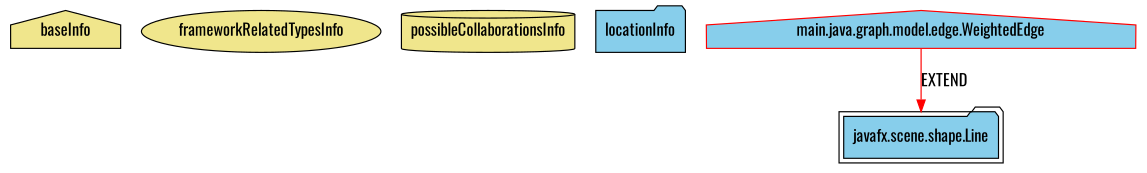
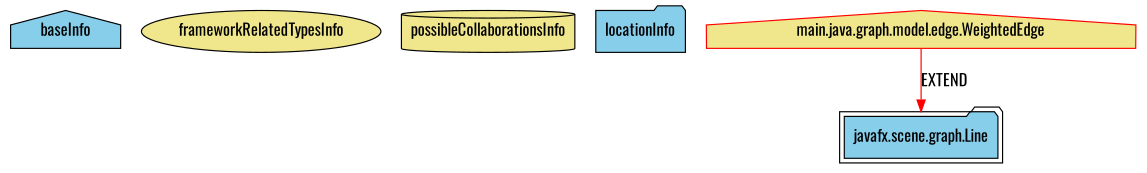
node "baseInfo": fillcolor khaki -> skyblue
node "main.java.graph.model.edge.WeightedEdge": fillcolor skyblue -> khaki
node "javafx.scene.shape.Line": label "javafx.scene.shape.Line" -> "javafx.scene.graph.Line"
